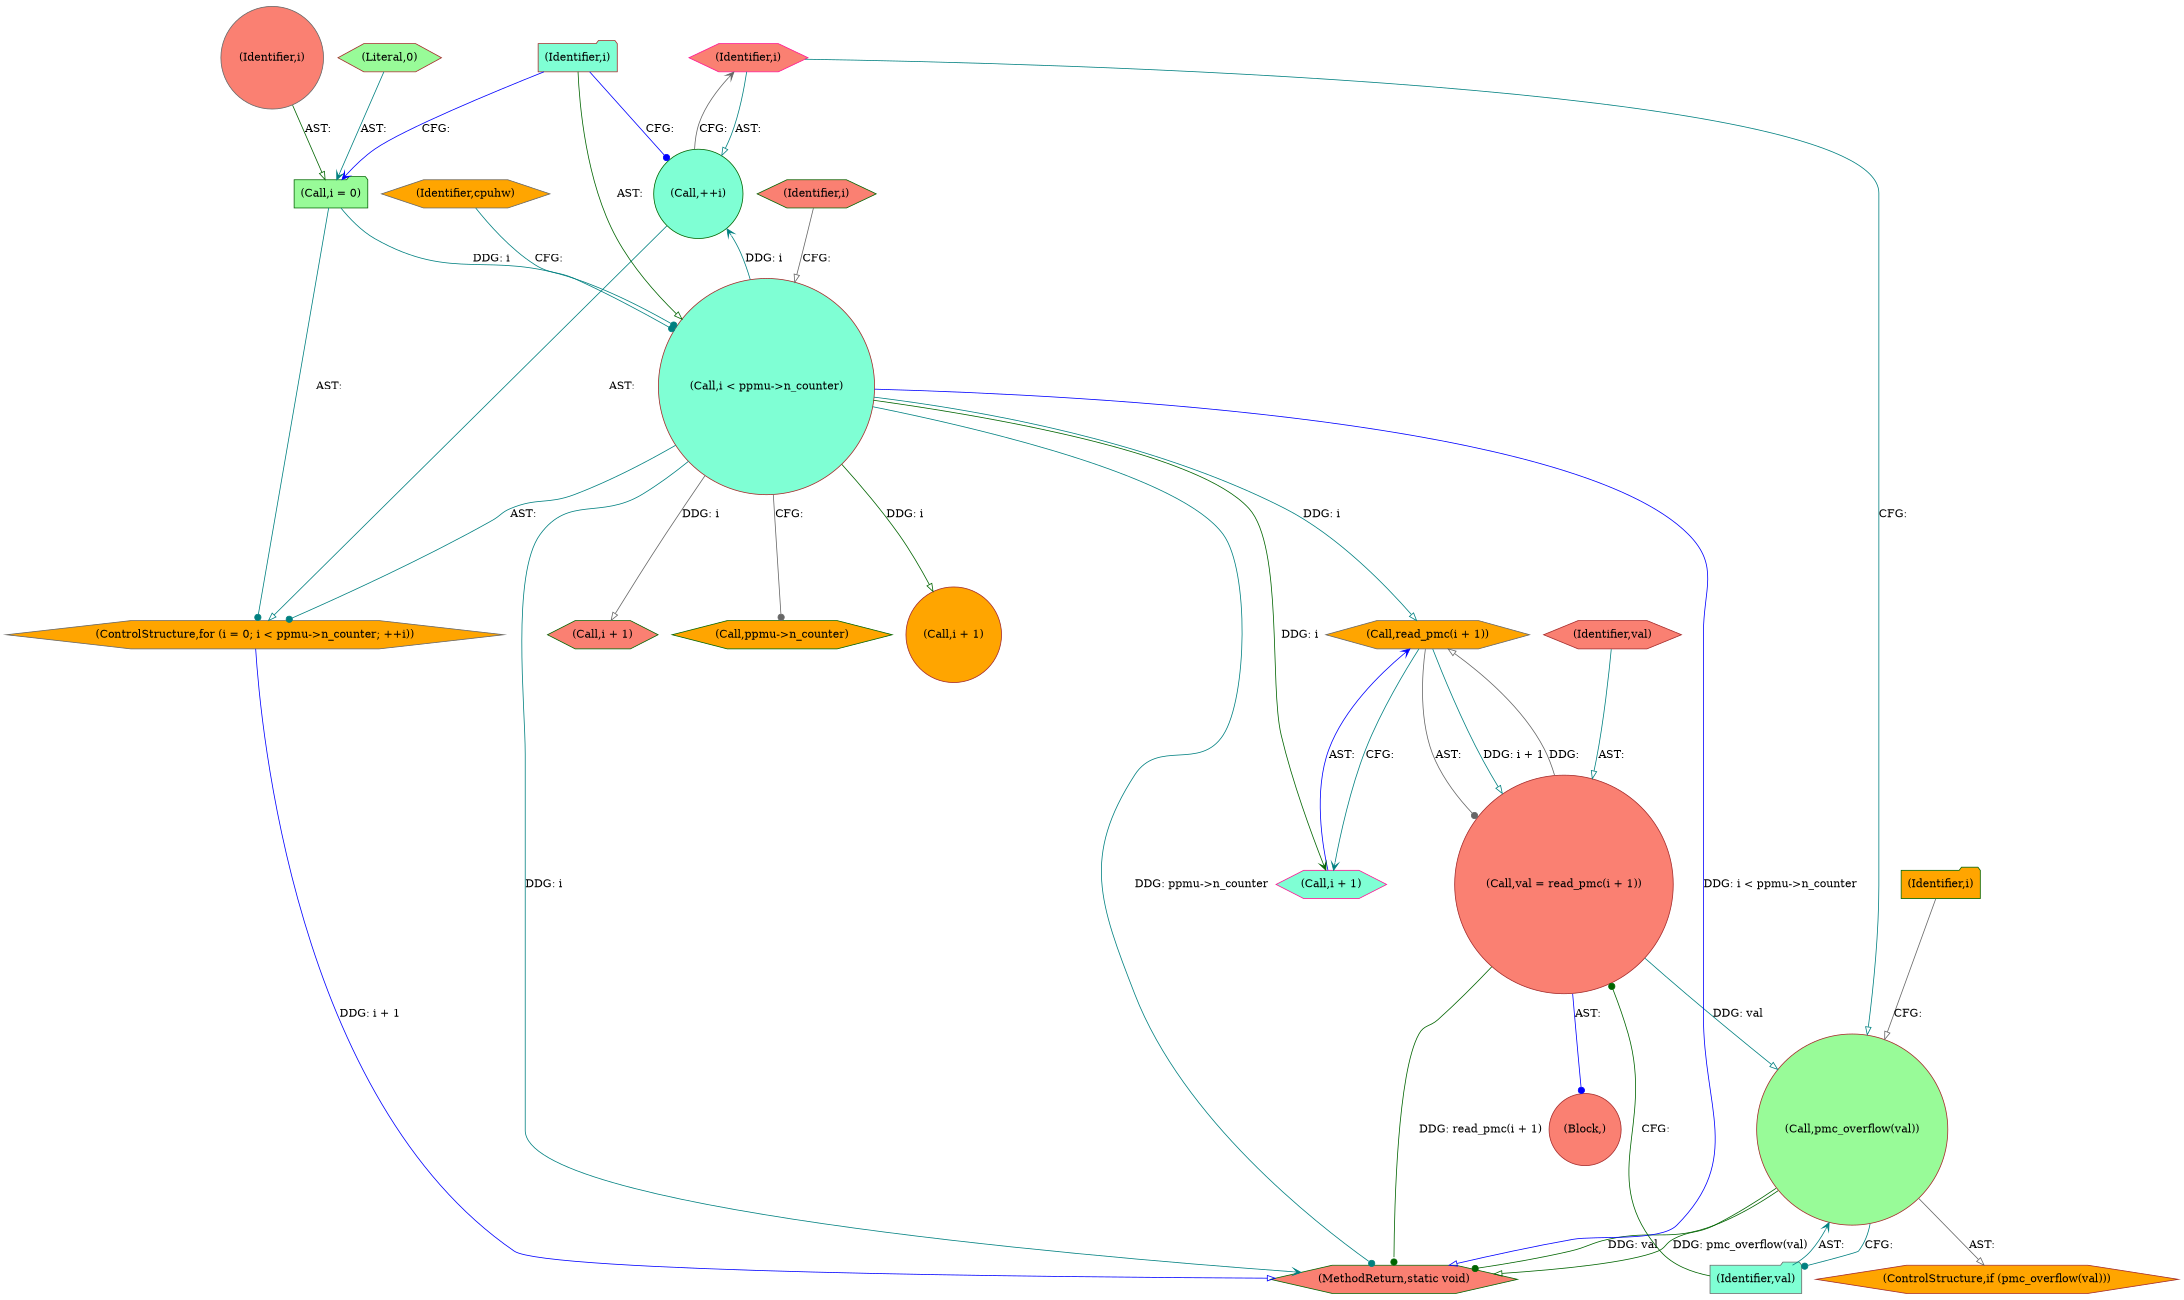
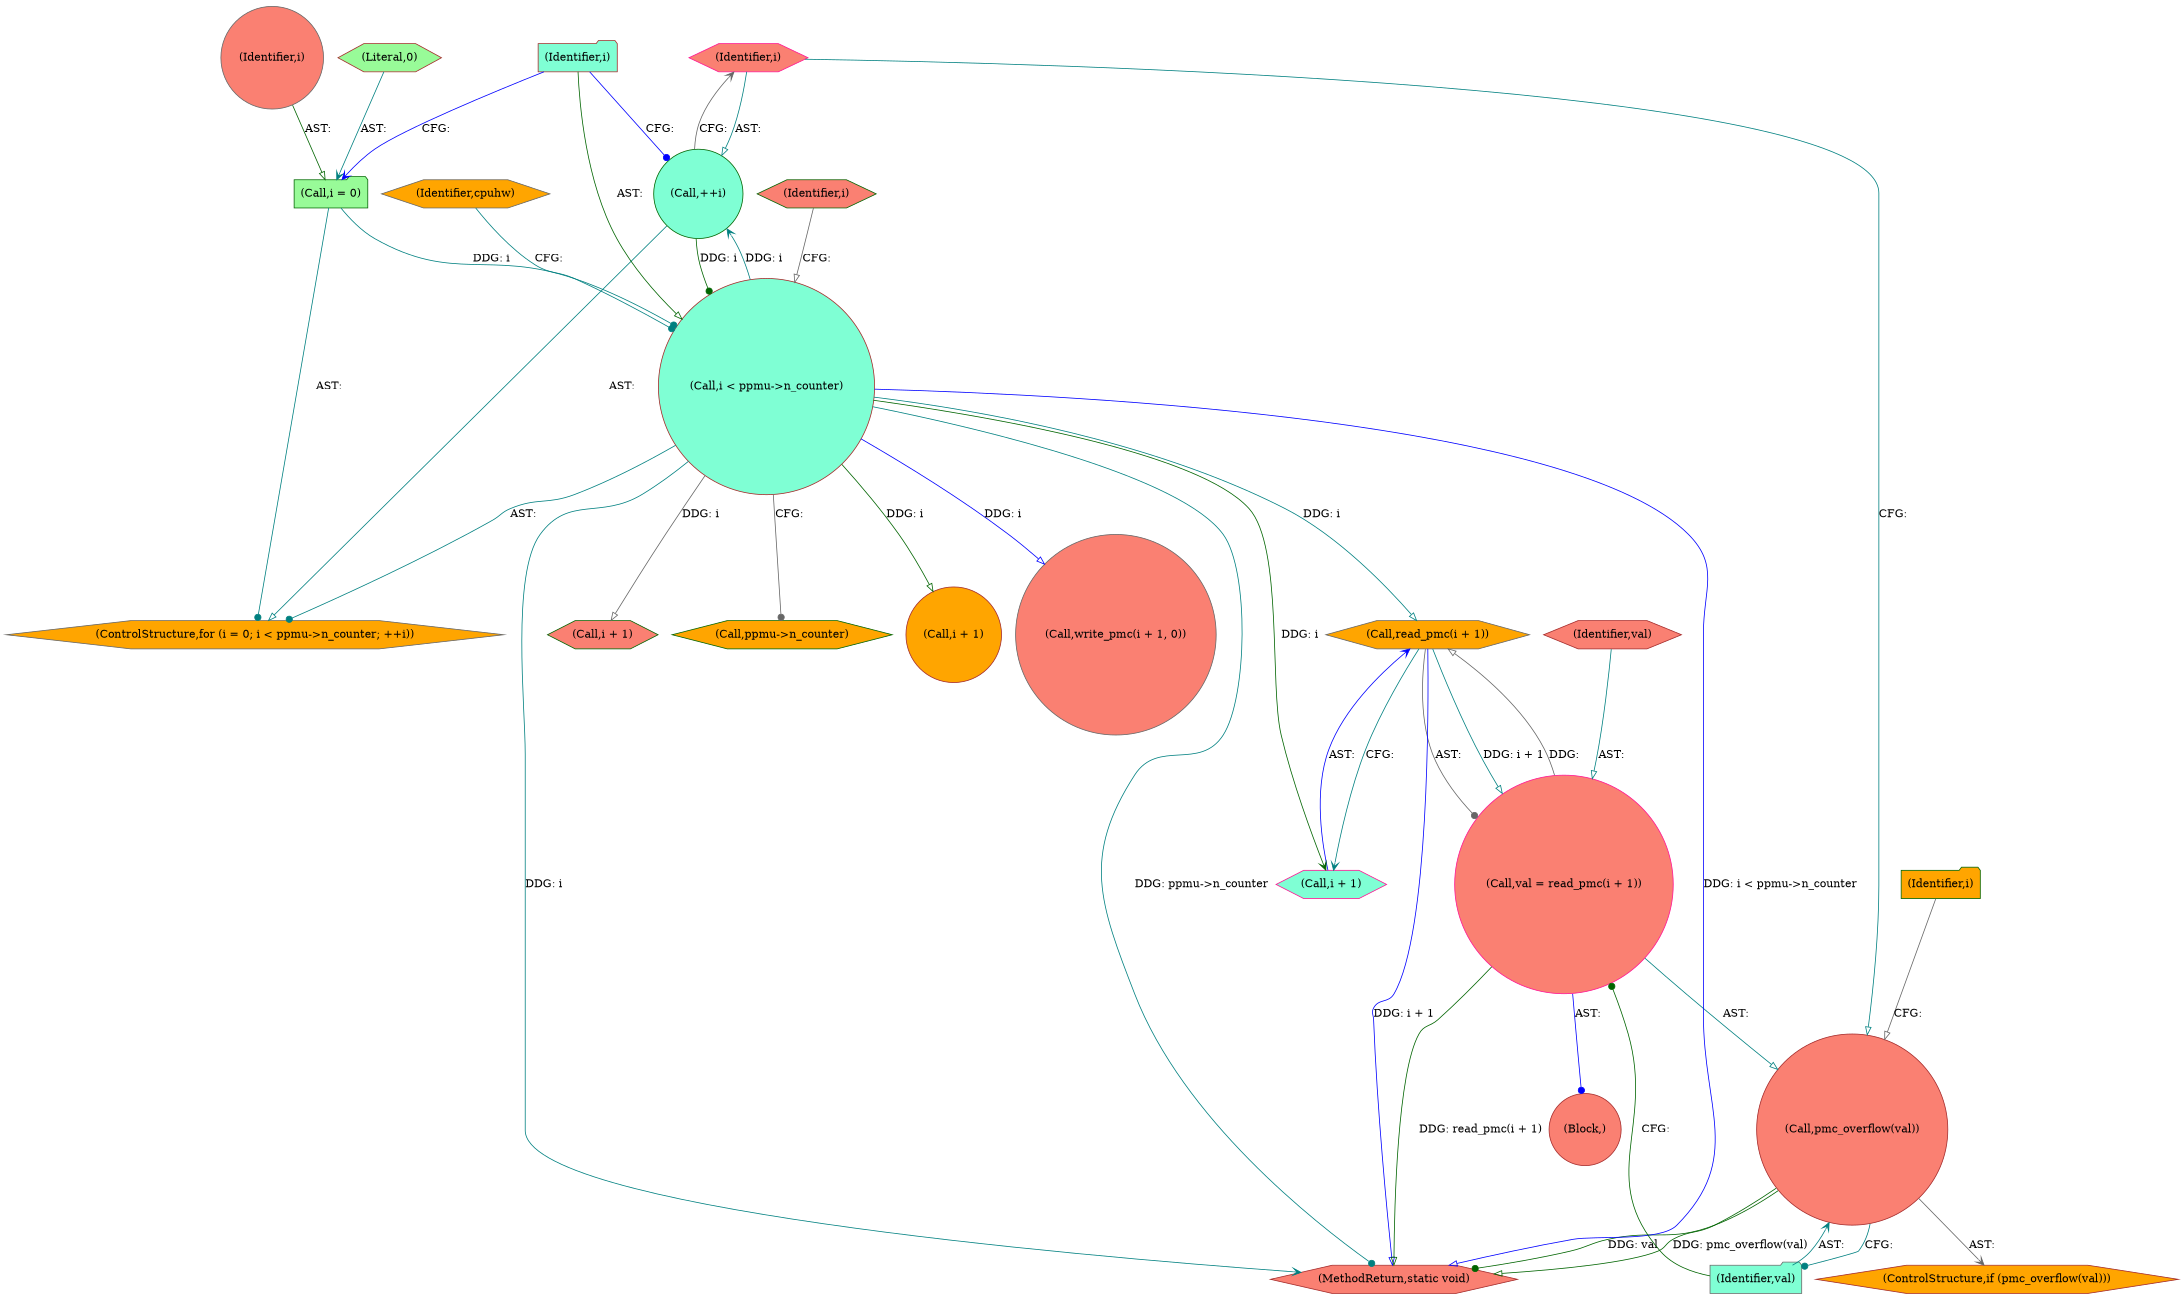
edge "(Call,++i)" -> "(Call,i < ppmu->n_counter)": added, label "DDG: i"
node "(Call,write_pmc(i + 1, 0))": added
node "(Call,val = read_pmc(i + 1))": color brown -> deeppink
edge "(Call,val = read_pmc(i + 1))" -> "(Call,pmc_overflow(val))": label "DDG: val" -> "AST: "
edge "(Call,val = read_pmc(i + 1))" -> "(MethodReturn,static void)": arrowhead dot -> onormal
node "(Call,pmc_overflow(val))": fillcolor palegreen -> salmon
edge "(Call,pmc_overflow(val))" -> "(ControlStructure,if (pmc_overflow(val)))": arrowhead onormal -> vee
edge "(ControlStructure,for (i = 0; i < ppmu->n_counter; ++i))" -> "(MethodReturn,static void)": now "(Call,read_pmc(i + 1))" -> "(MethodReturn,static void)"
node "(MethodReturn,static void)": color darkgreen -> brown
